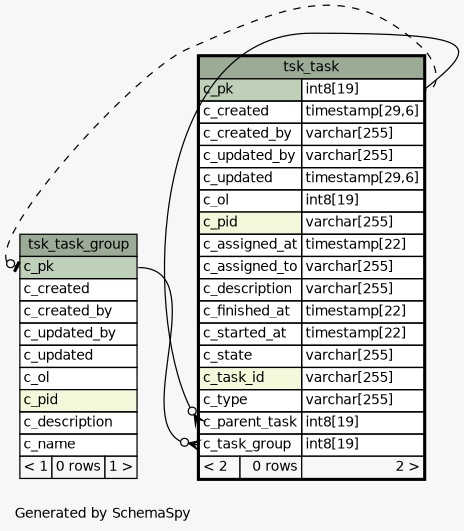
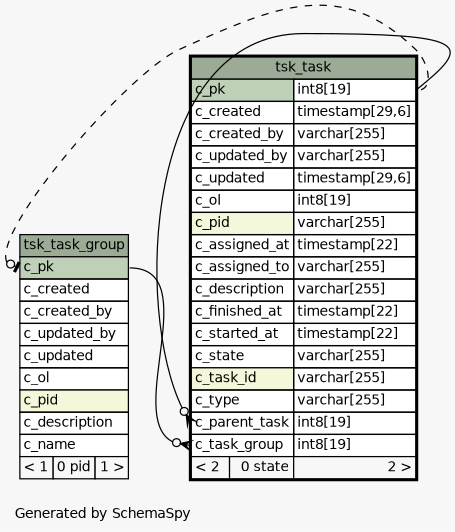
node "tsk_task_group": text "0 rows" -> "0 pid"
node "tsk_task": text "0 rows" -> "0 state"
